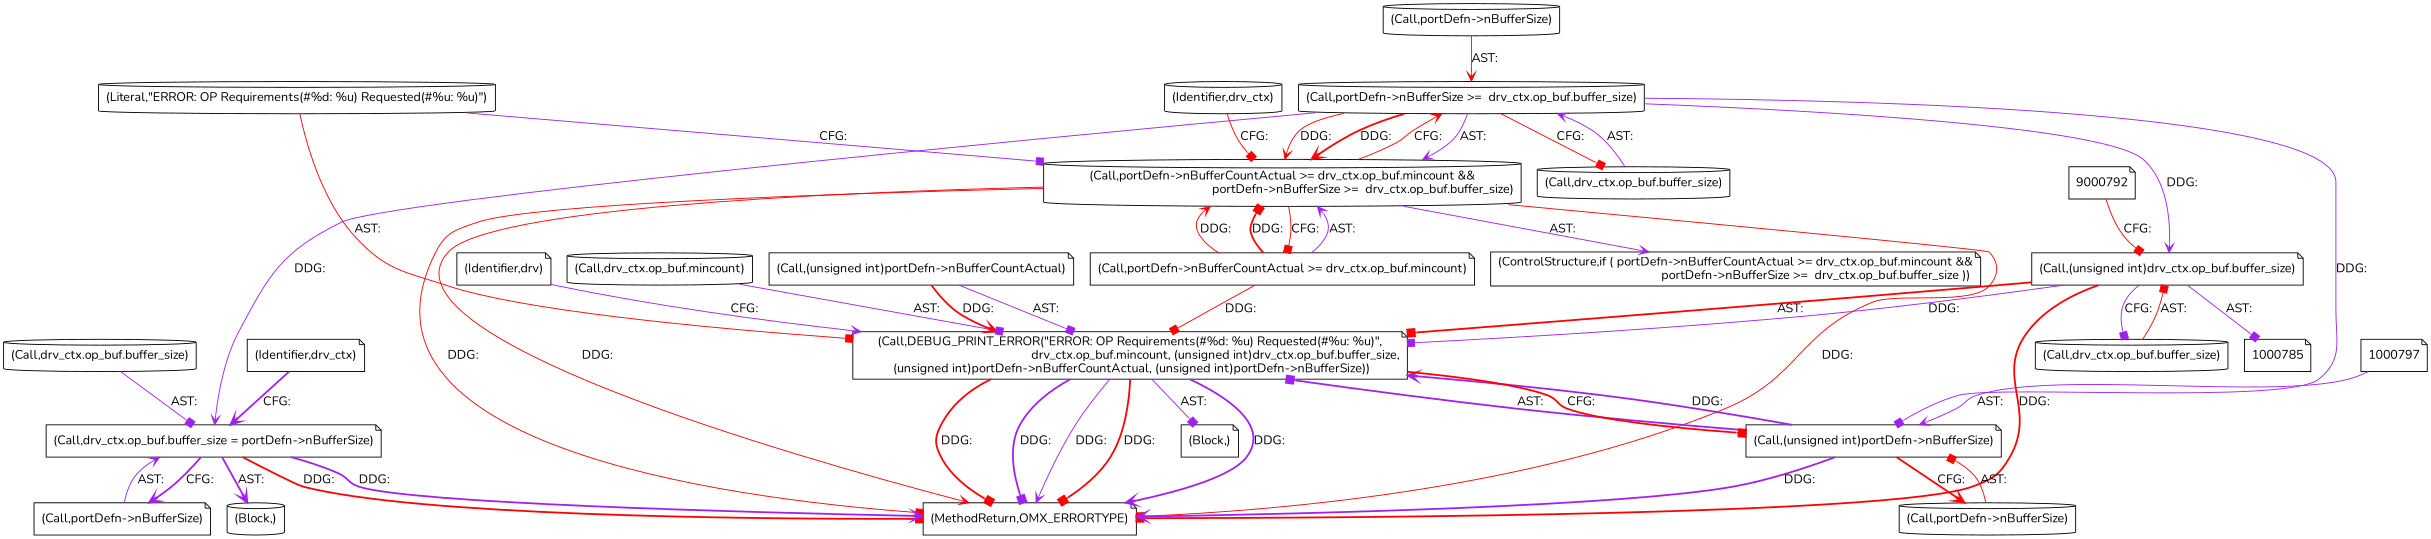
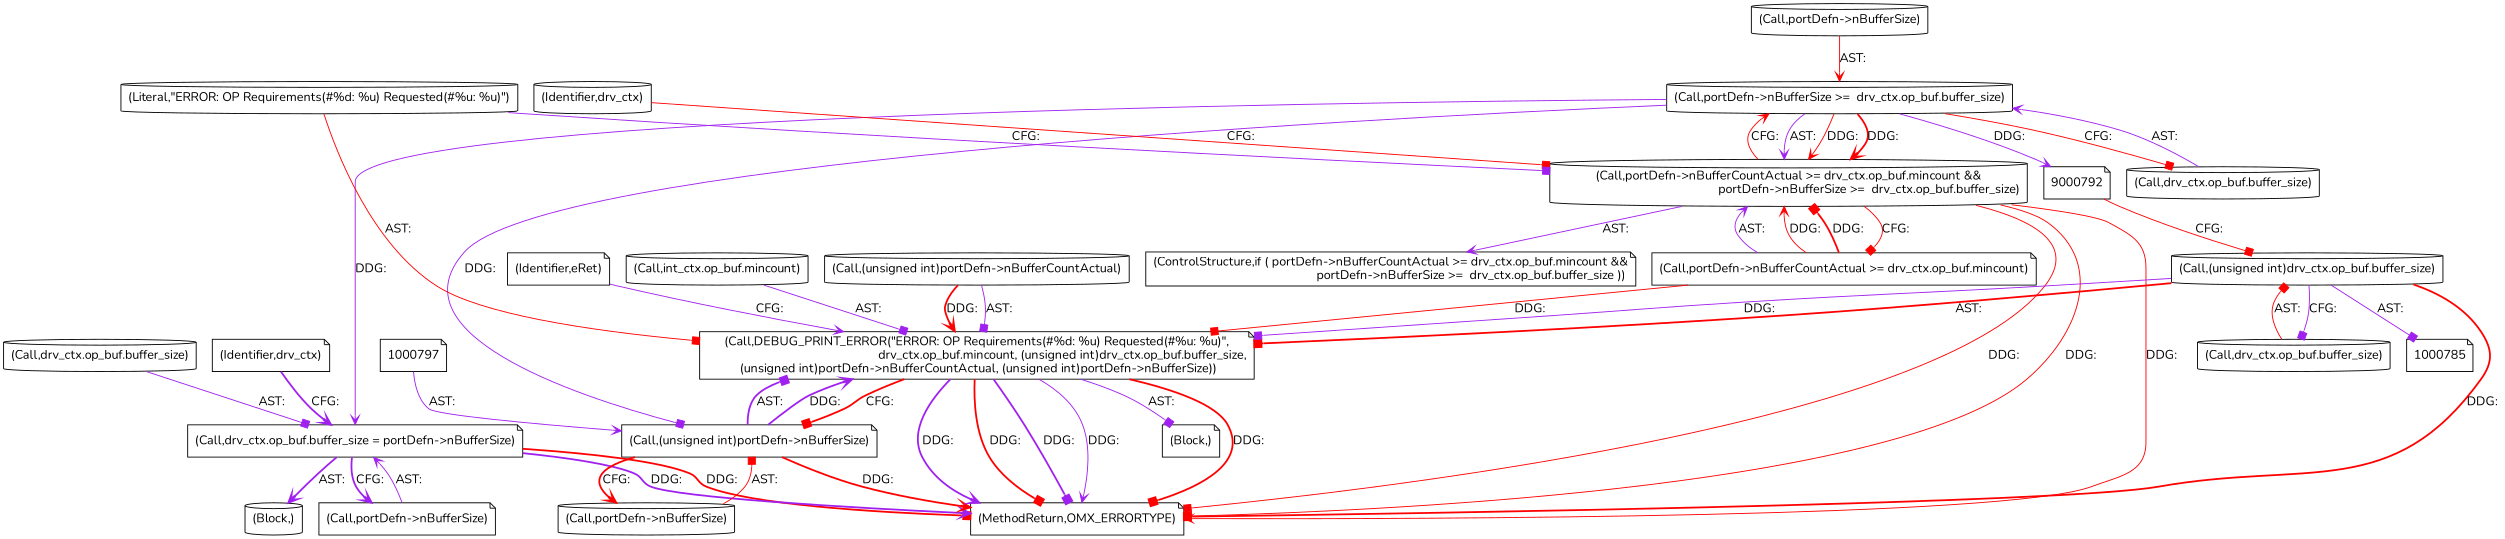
edge "(Call,portDefn->nBufferSize >=  drv_ctx.op_buf.buffer_size)" -> "(Call,(unsigned int)drv_ctx.op_buf.buffer_size)": now "(Call,portDefn->nBufferSize >=  drv_ctx.op_buf.buffer_size)" -> "9000792"
node "(Identifier,drv)": label "(Identifier,drv)" -> "(Identifier,eRet)"
node "(Call,drv_ctx.op_buf.mincount)": label "(Call,drv_ctx.op_buf.mincount)" -> "(Call,int_ctx.op_buf.mincount)"
node "(Call,(unsigned int)portDefn->nBufferCountActual)": shape note -> cylinder
node "(Call,(unsigned int)drv_ctx.op_buf.buffer_size)": shape note -> cylinder
edge "(Call,(unsigned int)portDefn->nBufferSize)" -> "(MethodReturn,OMX_ERRORTYPE)": color purple -> red
